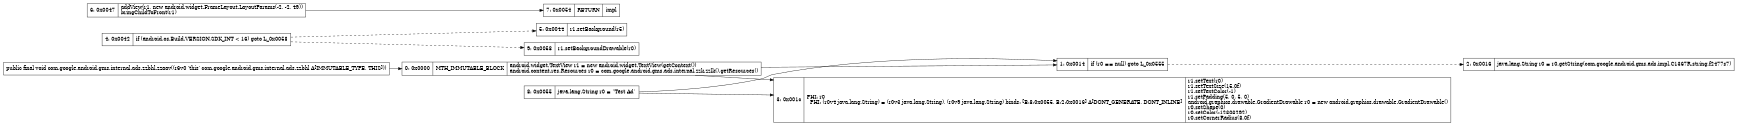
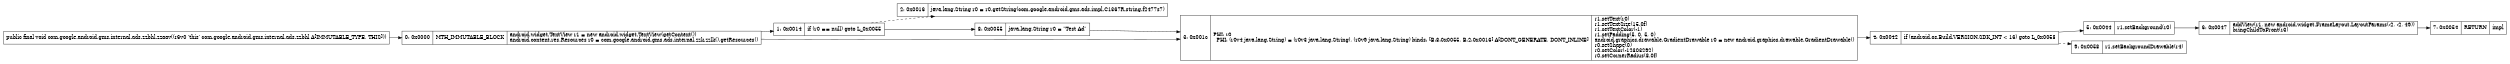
node "6: 0x0047": text "bringChildToFront(r1)" -> "bringChildToFront(r3)"
edge "5: 0x0044" -> "6: 0x0047": added
node "5: 0x0044": text "r1.setBackground(r5)" -> "r1.setBackground(r0)"
edge "4: 0x0042" -> "5: 0x0044": style dashed -> solid
edge "3: 0x001c" -> "4: 0x0042": added
node "9: 0x0058": text "r1.setBackgroundDrawable(r0)" -> "r1.setBackgroundDrawable(r4)"
edge "8: 0x0055" -> "1: 0x0014": reversed
node "1: 0x0014": text "if (r0 == null) goto L_0x0555" -> "if (r0 == null) goto L_0x0055"
